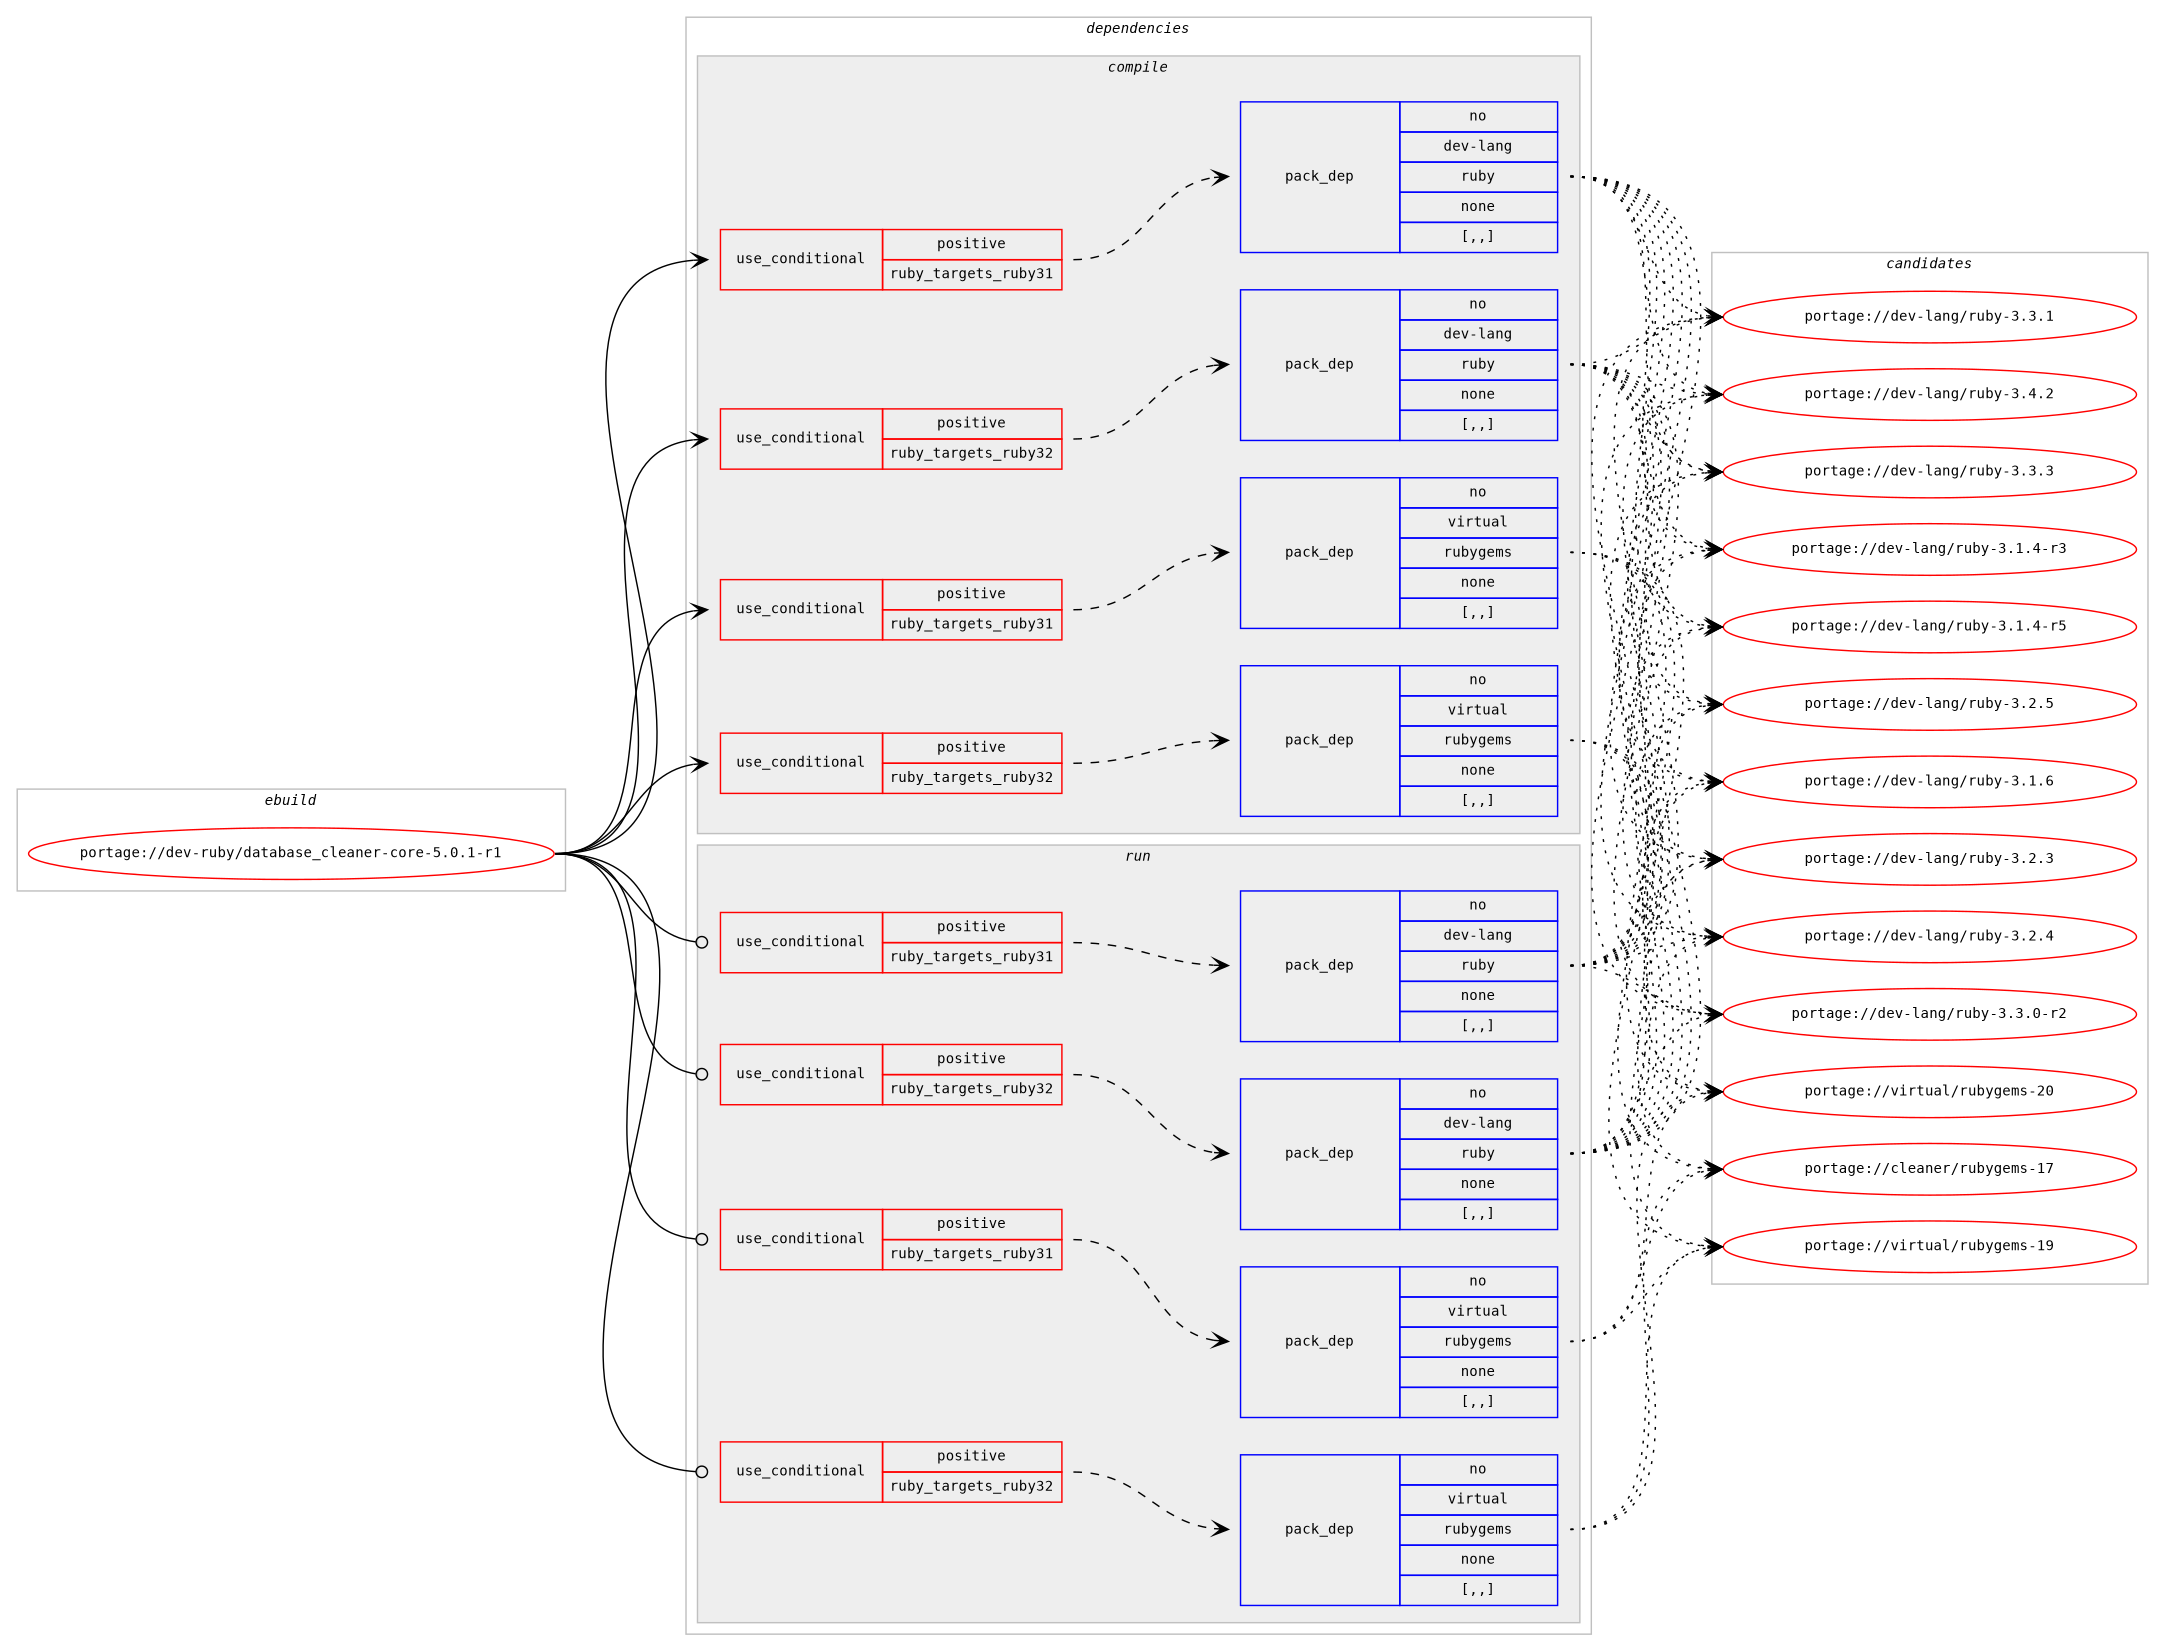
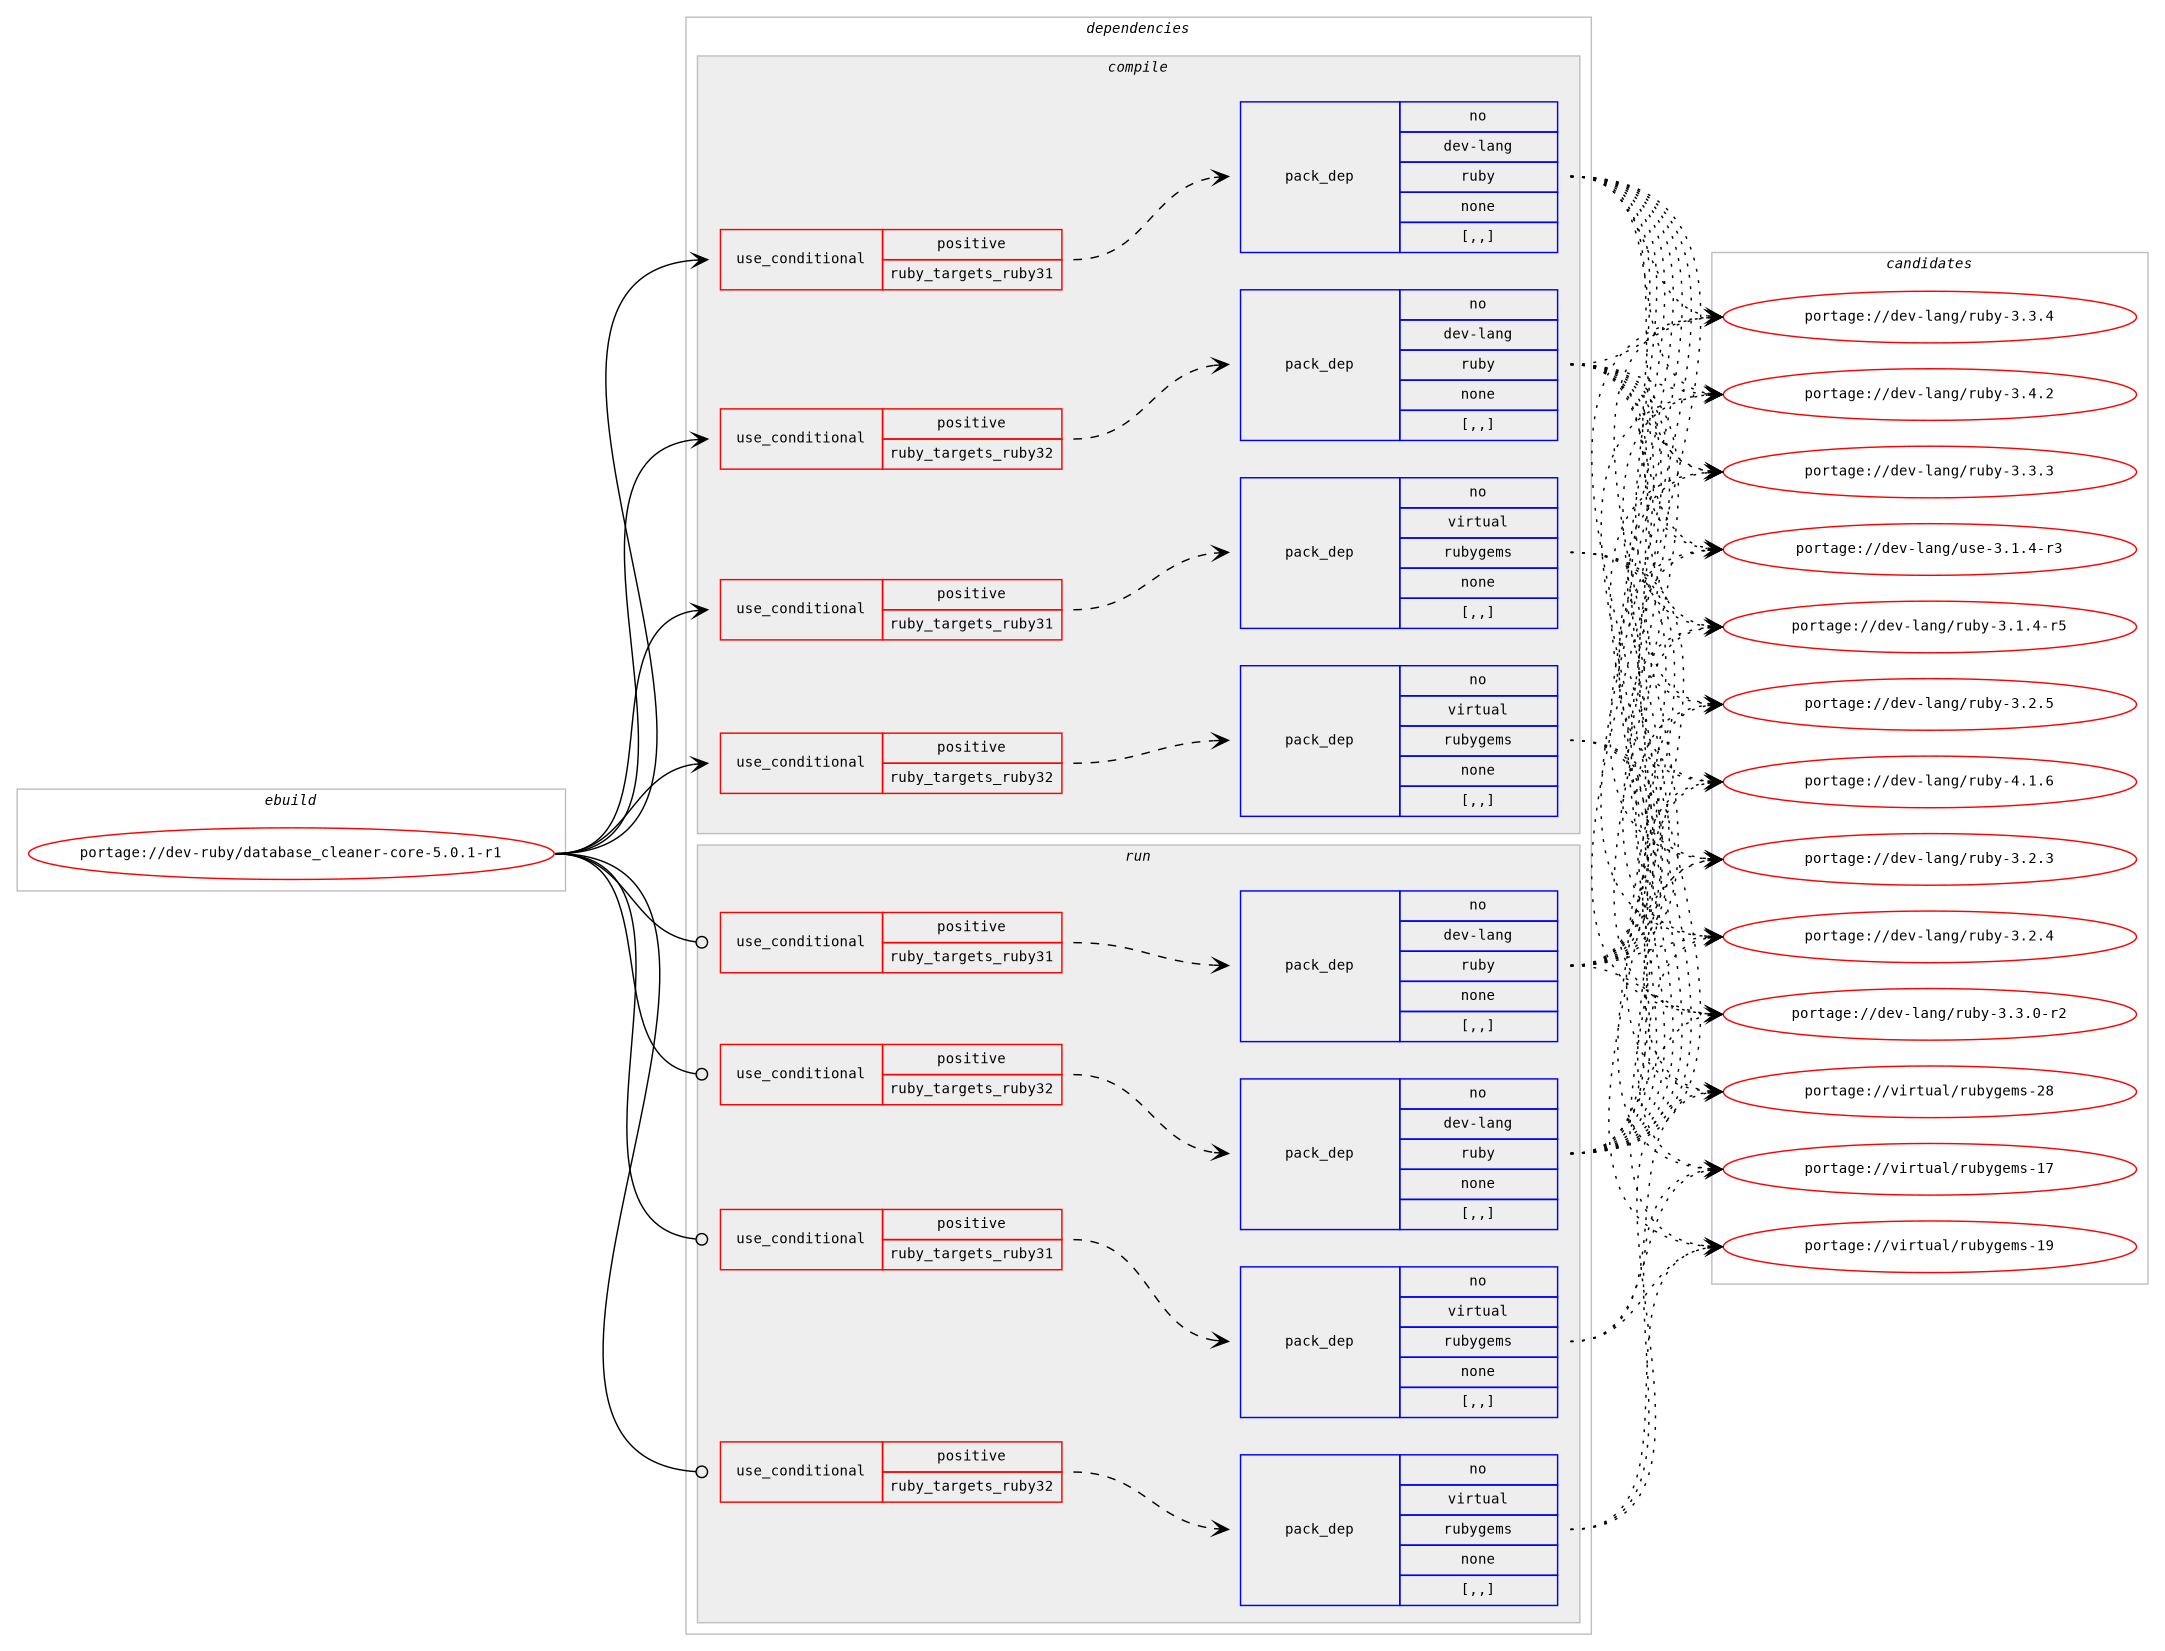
node "portage://dev-lang/ruby-3.3.1": label "portage://dev-lang/ruby-3.3.1" -> "portage://dev-lang/ruby-3.3.4"
node "portage://dev-lang/ruby-3.1.4-r3": label "portage://dev-lang/ruby-3.1.4-r3" -> "portage://dev-lang/use-3.1.4-r3"
node "portage://dev-lang/ruby-3.1.6": label "portage://dev-lang/ruby-3.1.6" -> "portage://dev-lang/ruby-4.1.6"
node "portage://virtual/rubygems-20": label "portage://virtual/rubygems-20" -> "portage://virtual/rubygems-28"
node "portage://cleaner/rubygems-17": label "portage://cleaner/rubygems-17" -> "portage://virtual/rubygems-17"
